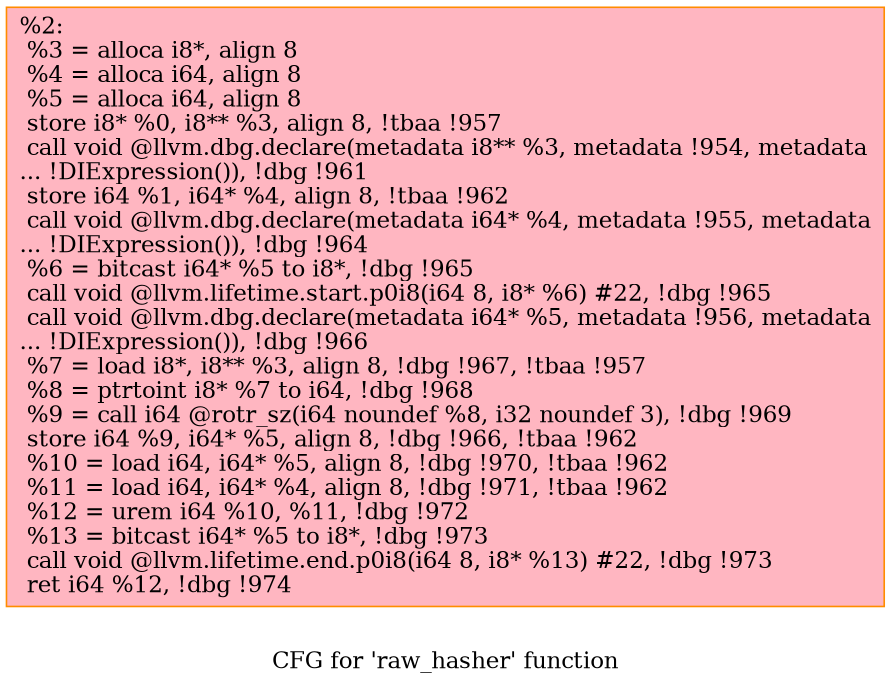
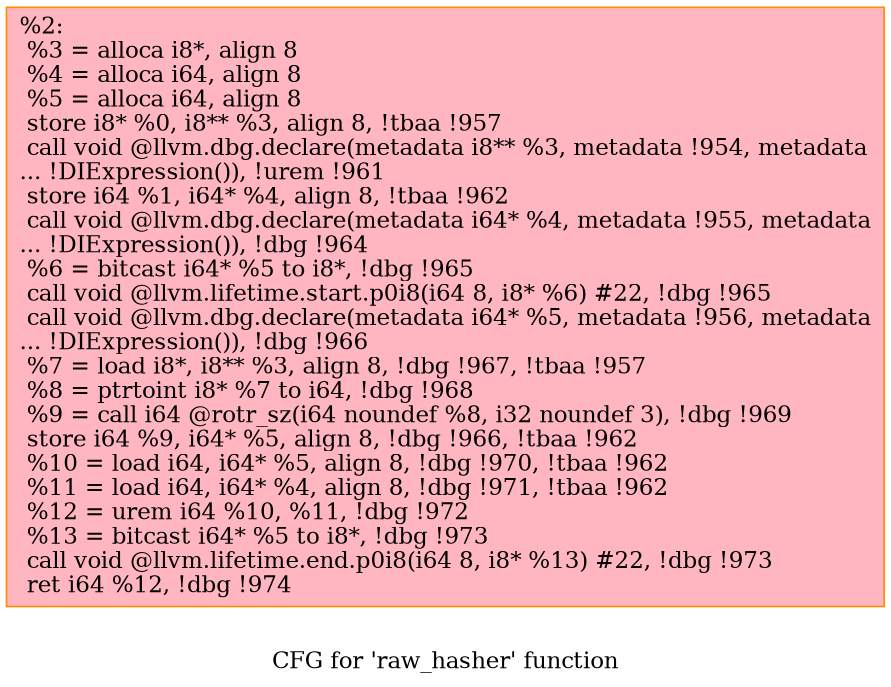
node "%2:": text "... !DIExpression()), !dbg !961" -> "... !DIExpression()), !urem !961"
